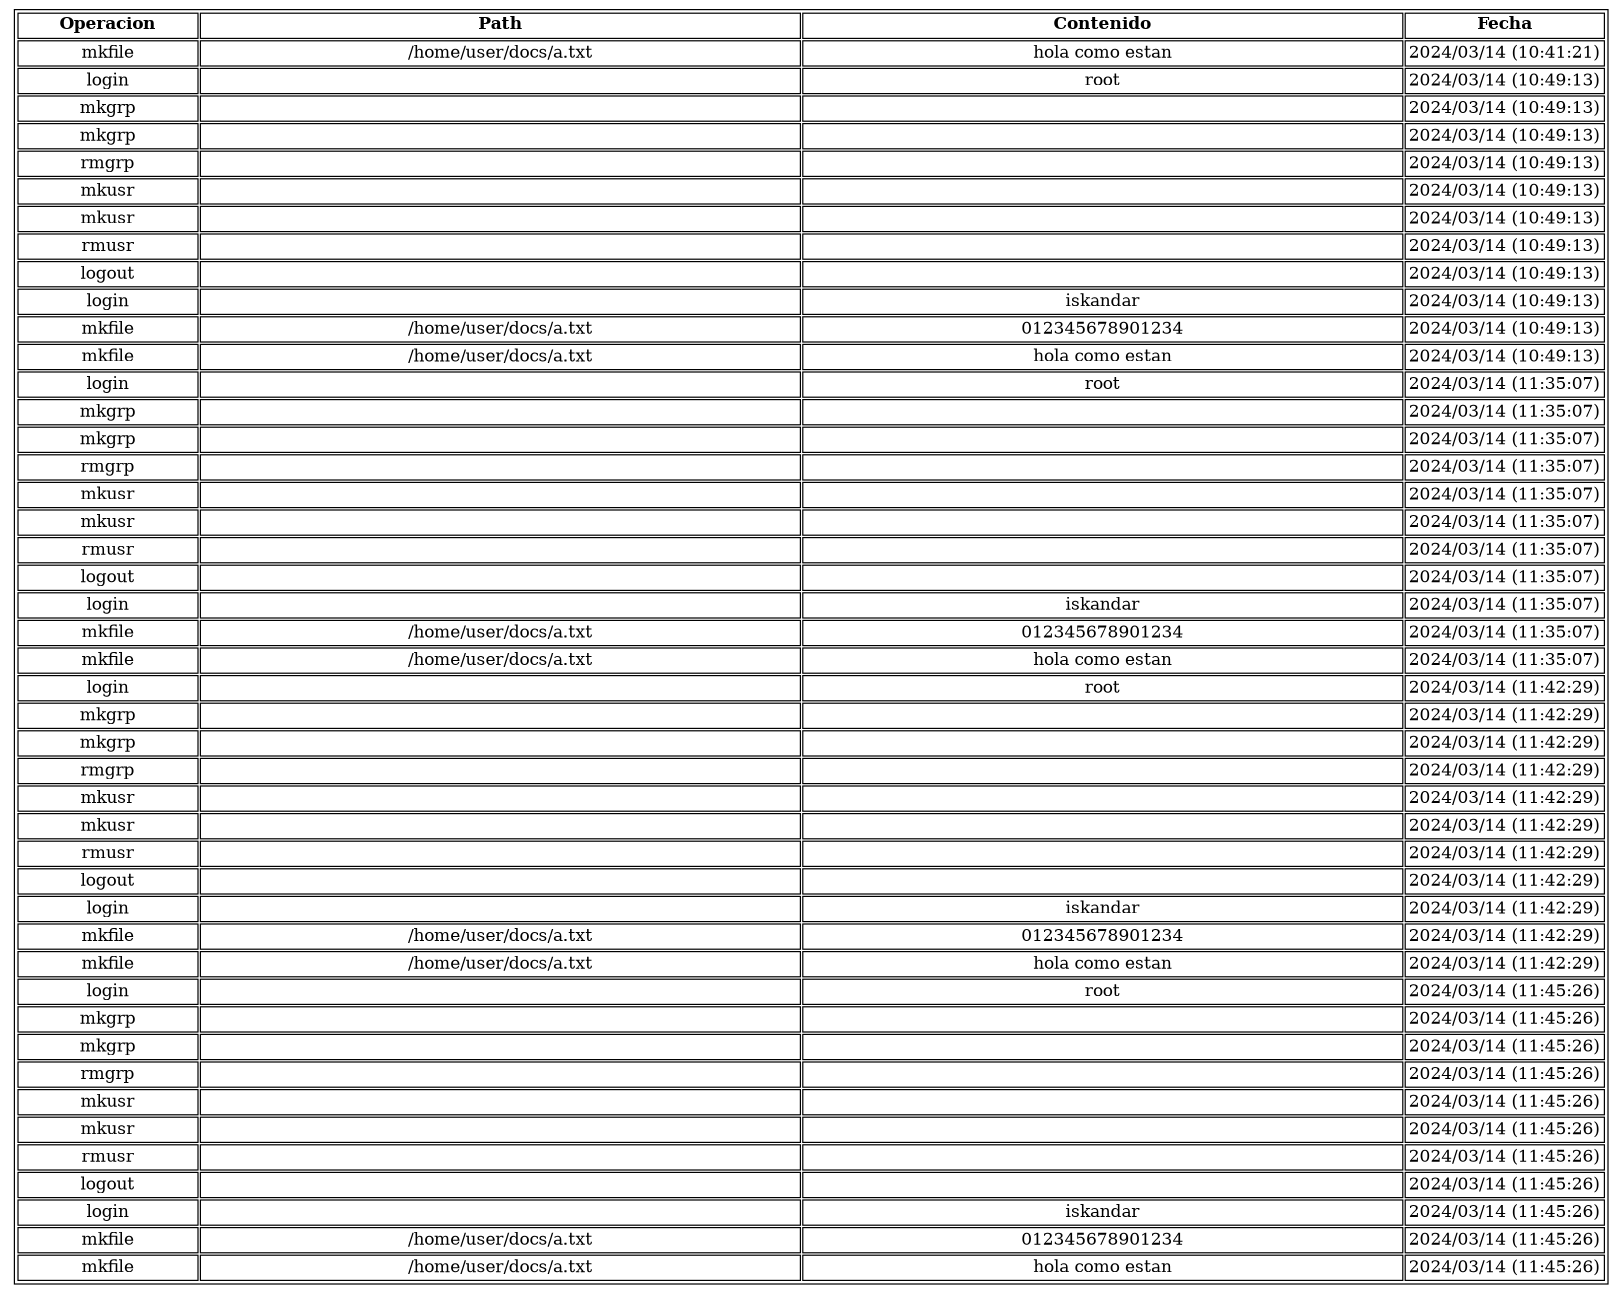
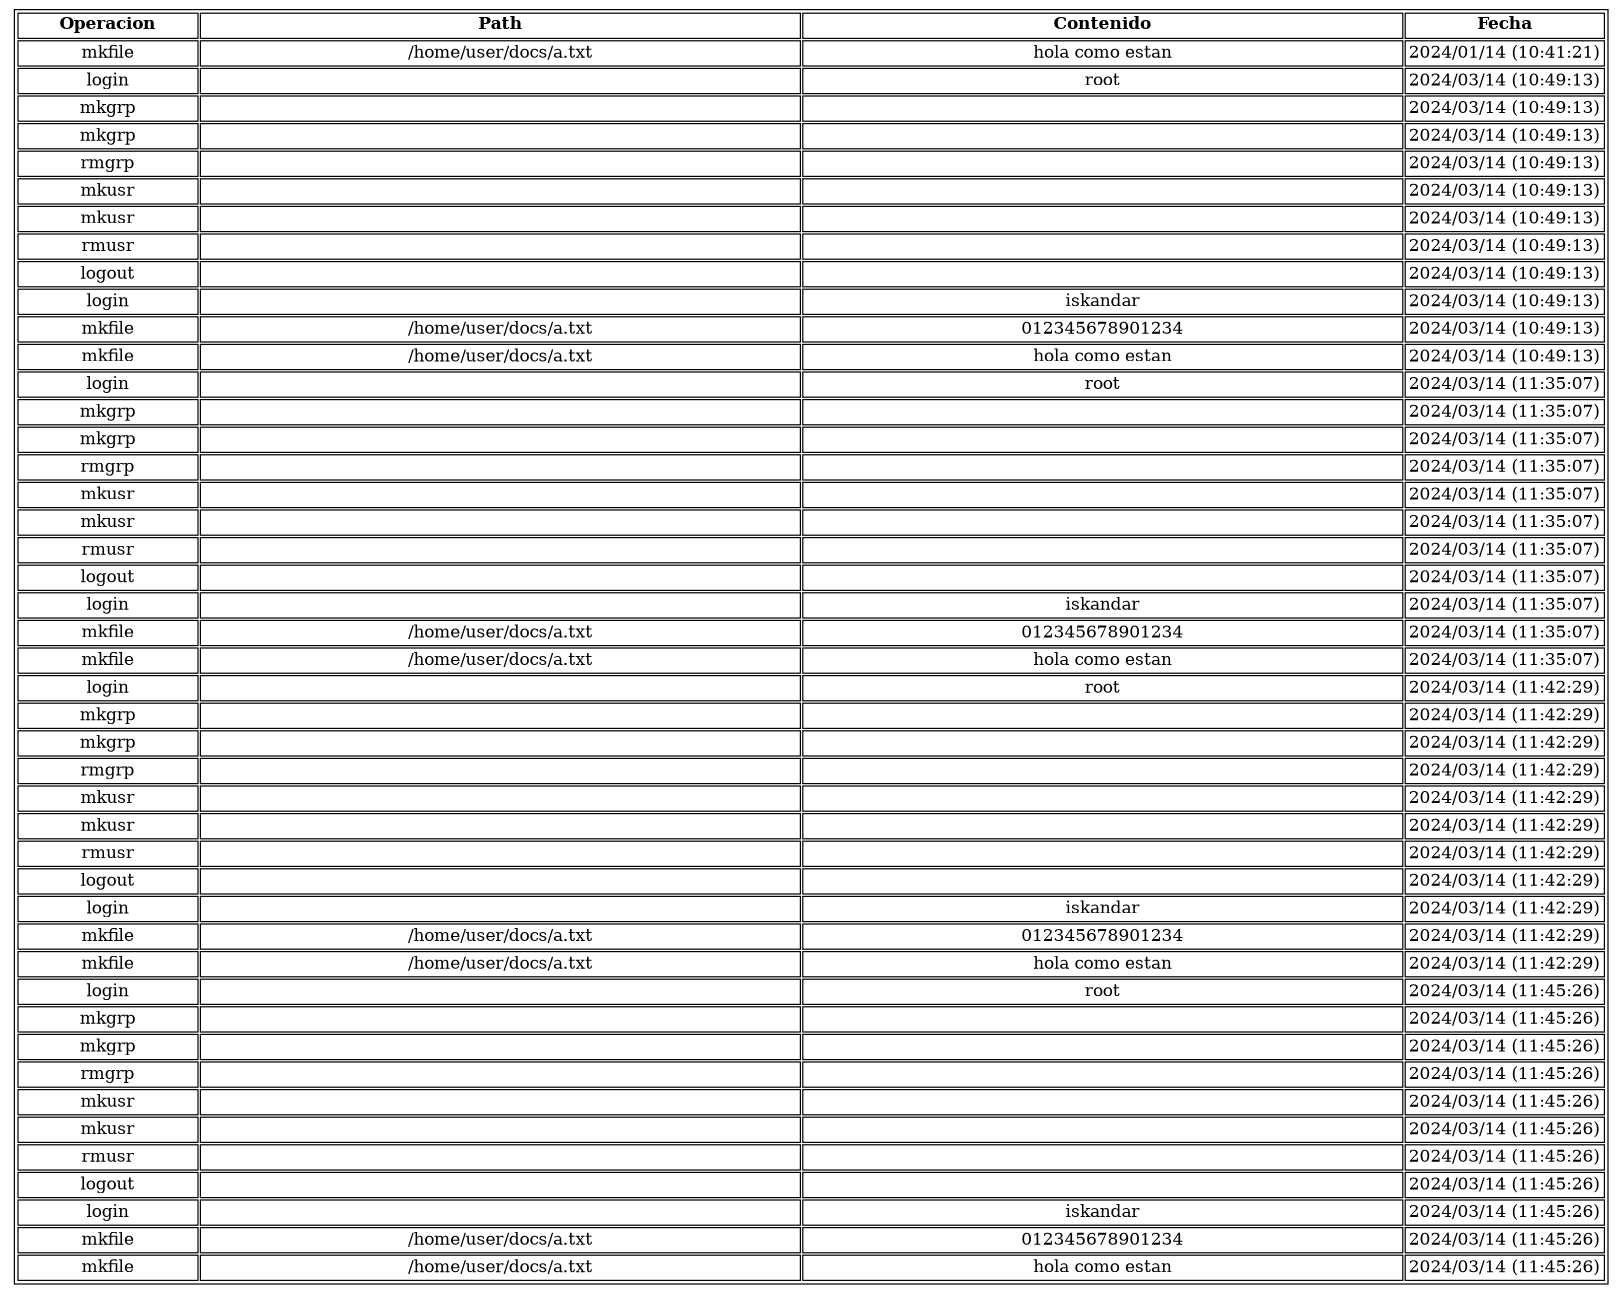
node "Operacion": text "2024/03/14 (10:41:21)" -> "2024/01/14 (10:41:21)"
